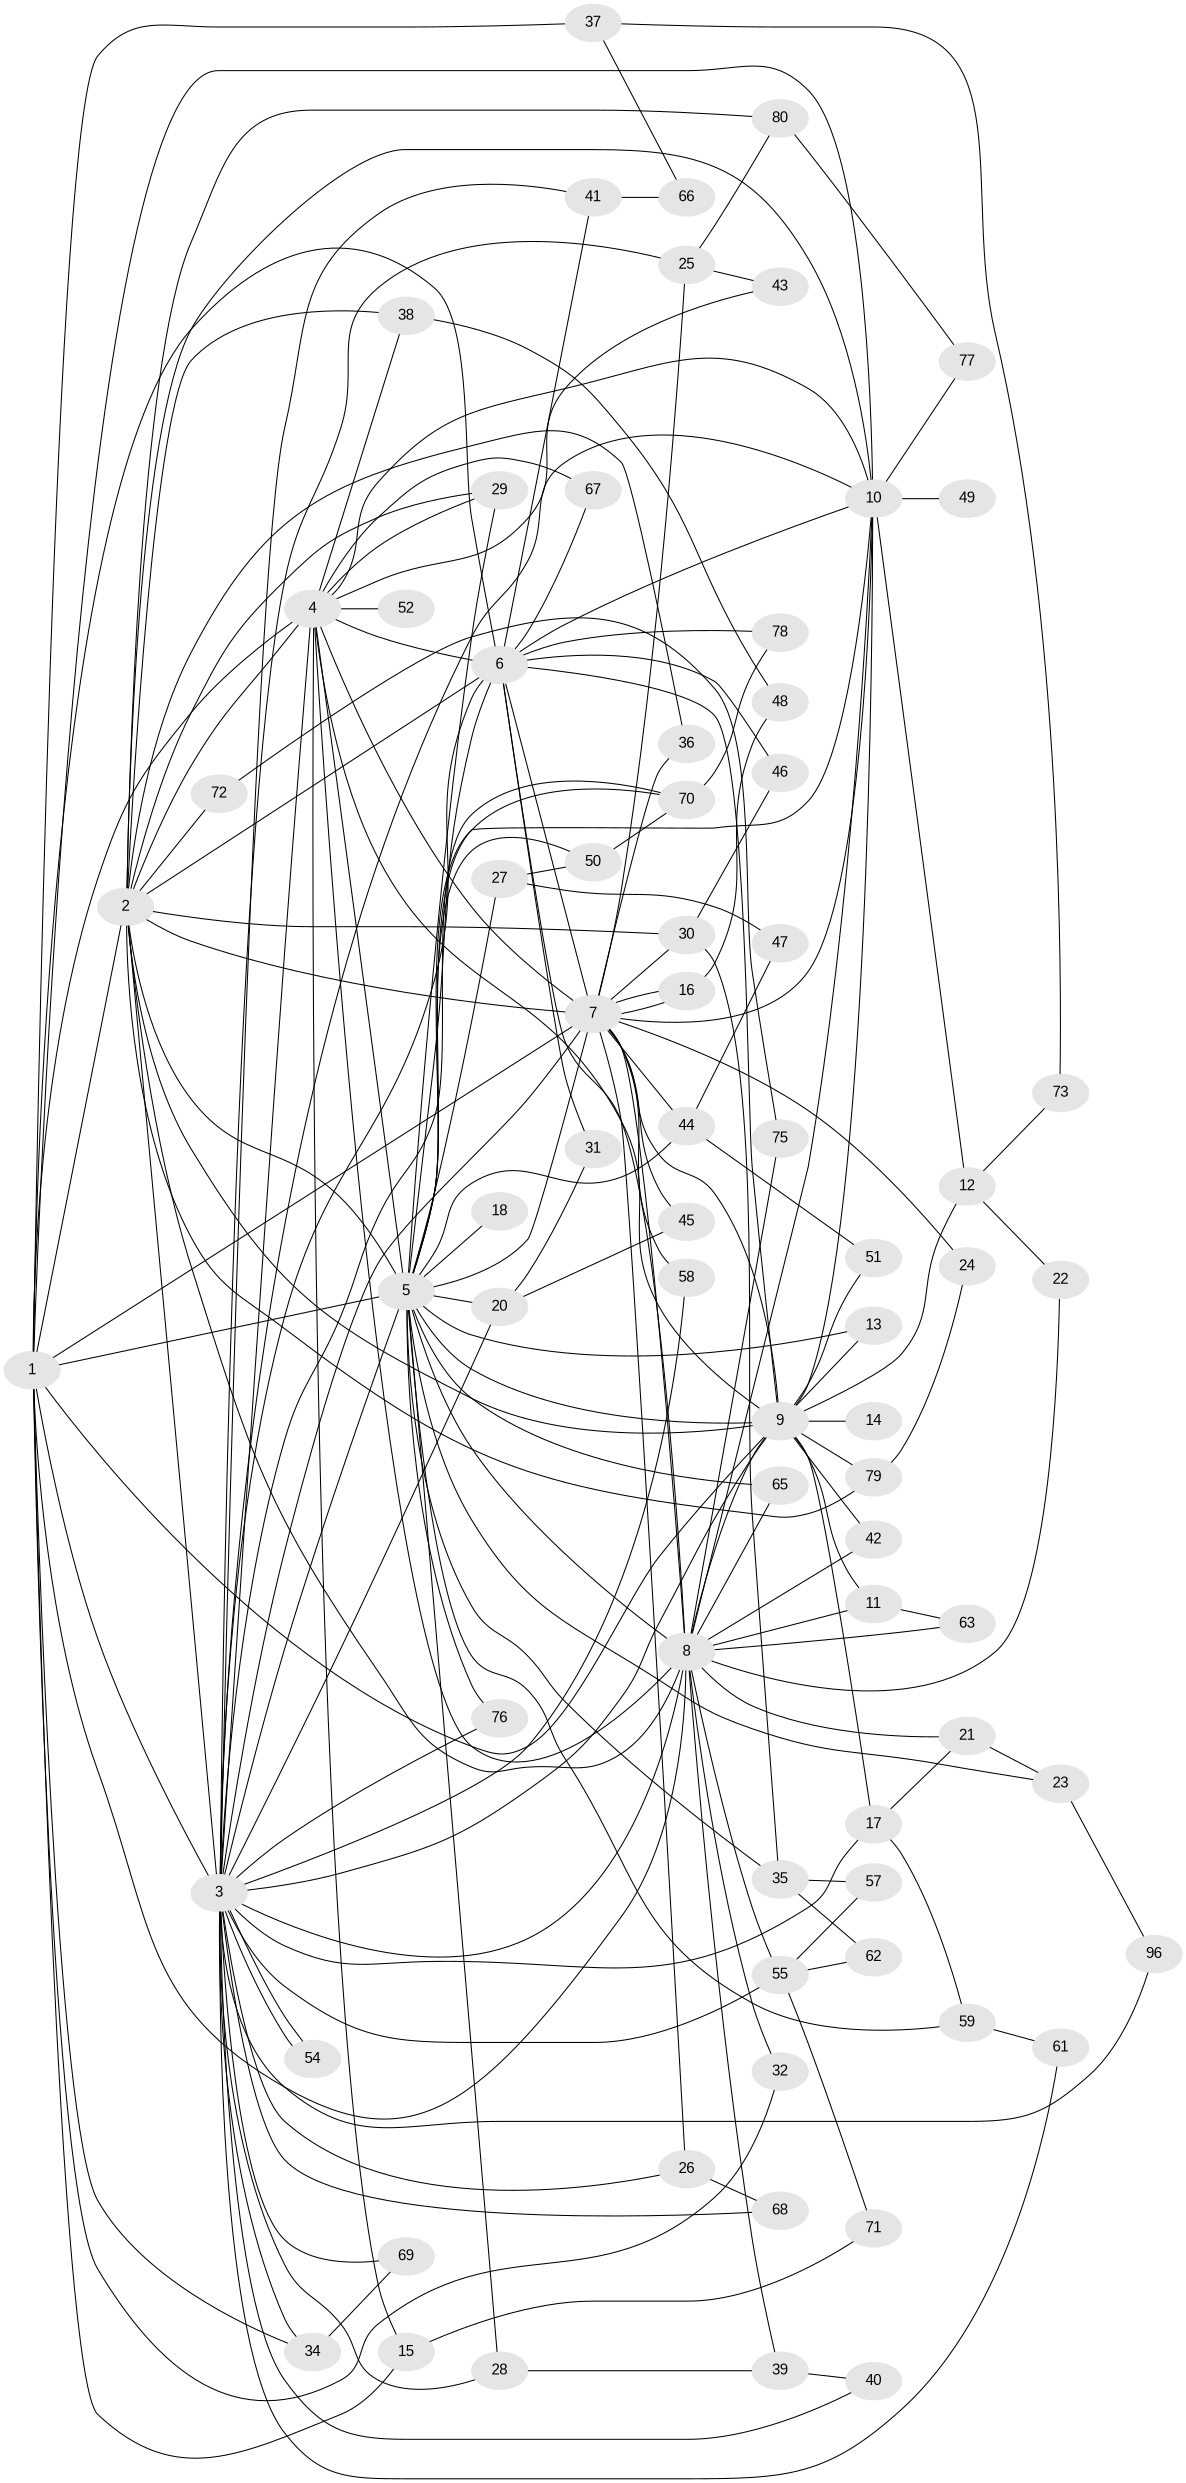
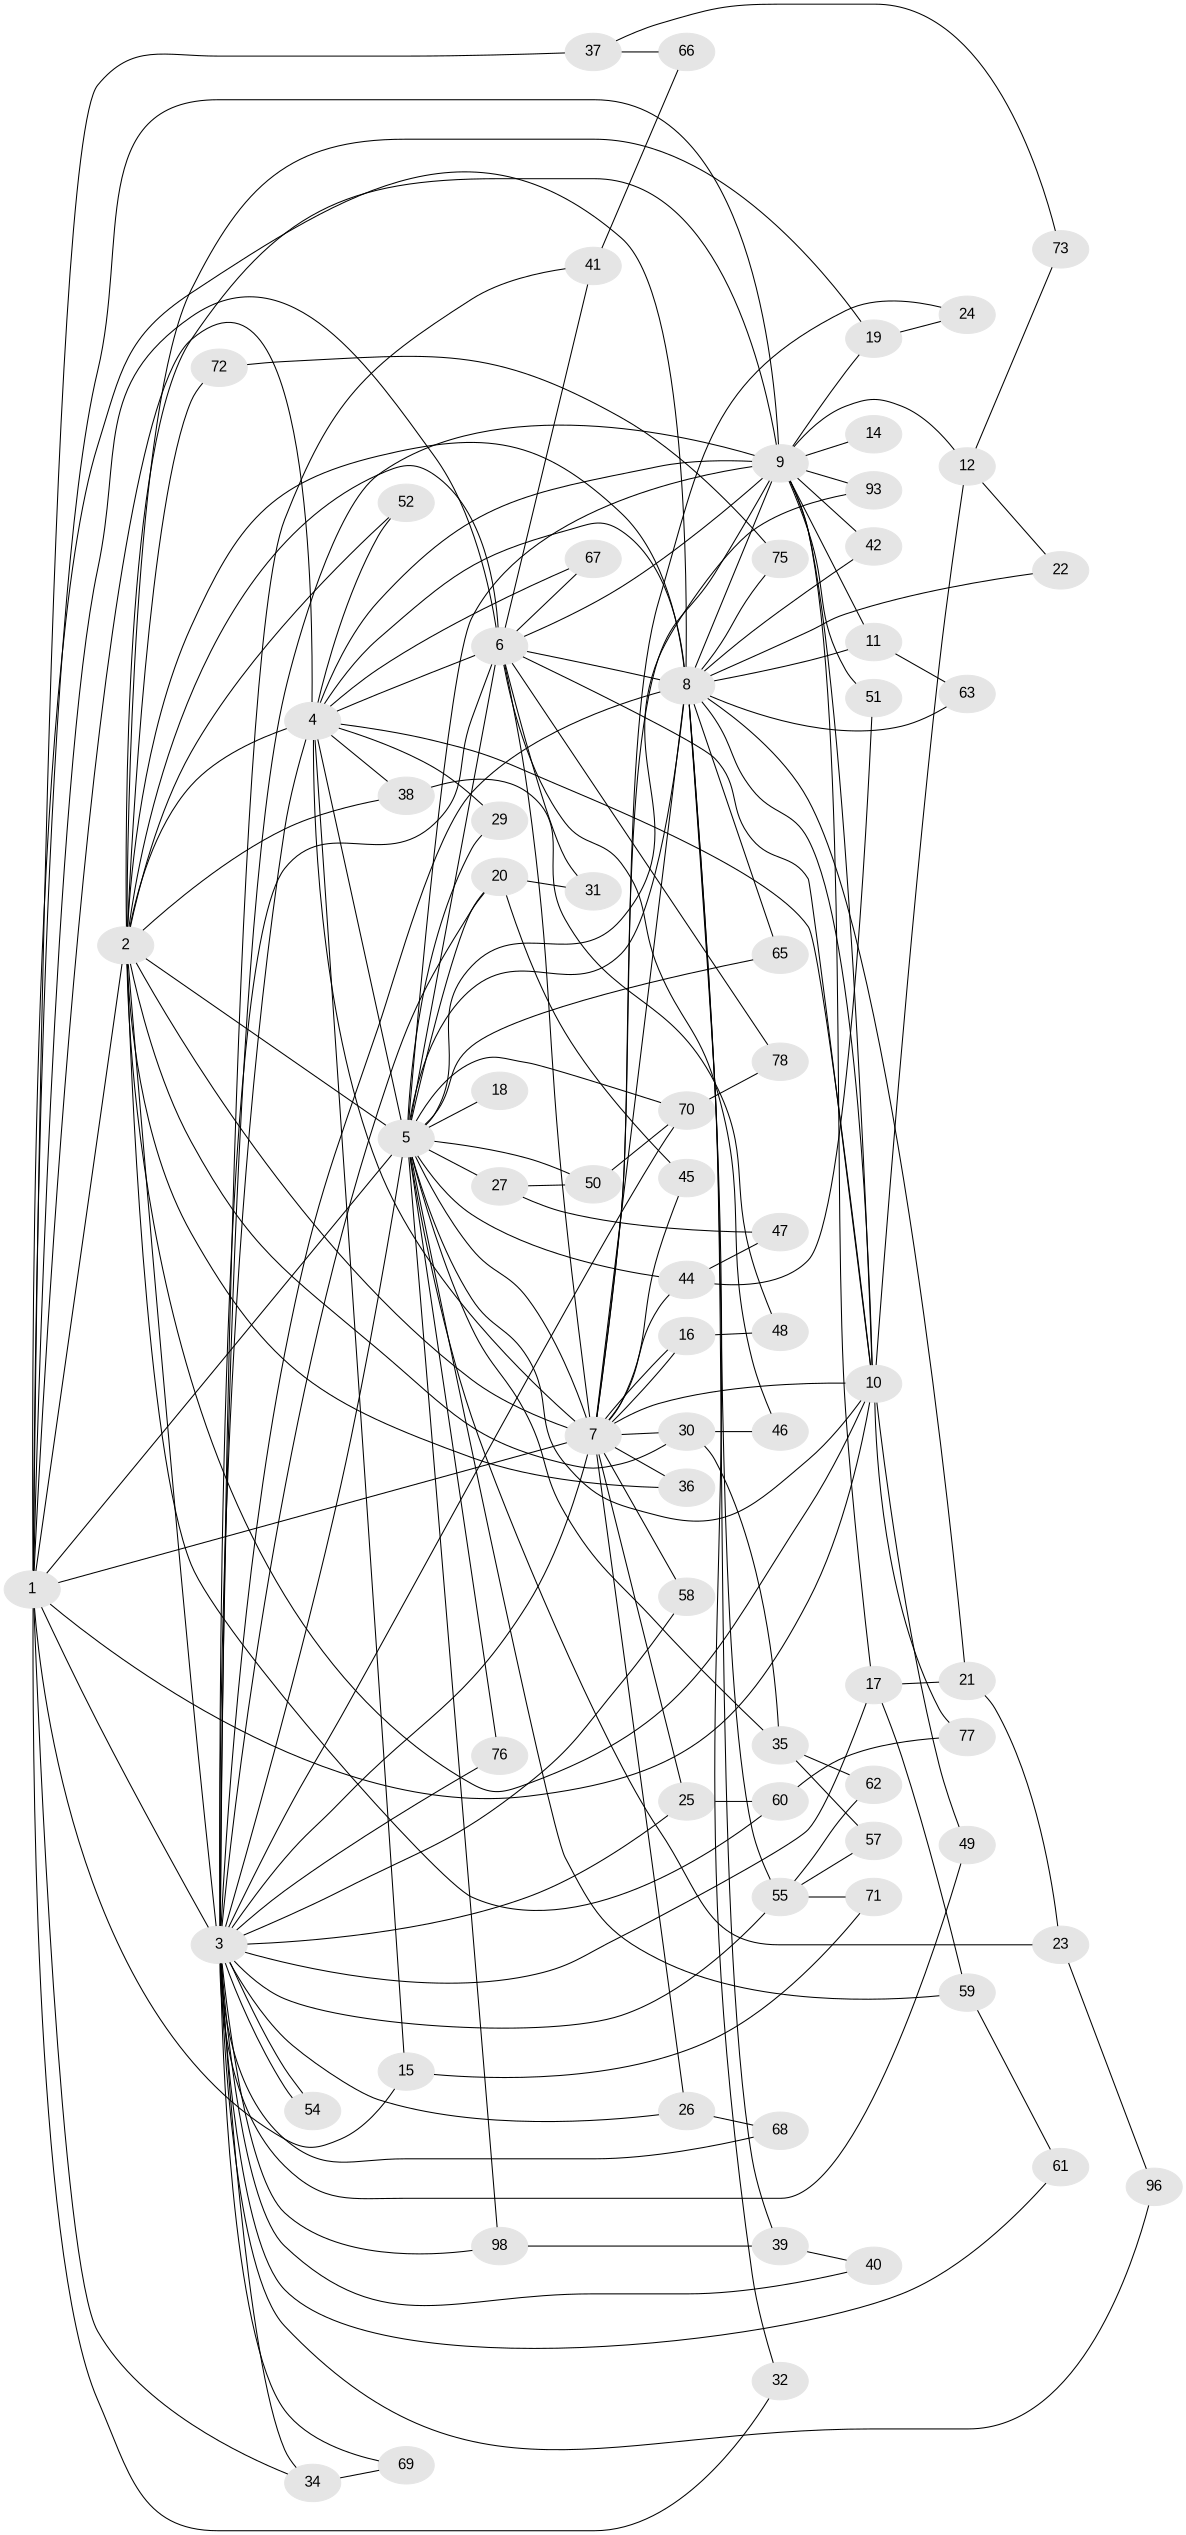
node "80": label "80" -> "60"
node "43": removed
edge "29" -- "2": now "52" -- "2"
edge "10" -- "3": now "49" -- "3"
node "13": label "13" -> "93"
node "79": label "79" -> "19"
node "28": label "28" -> "98"
